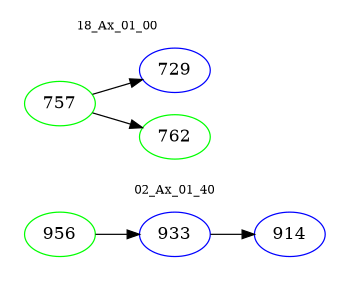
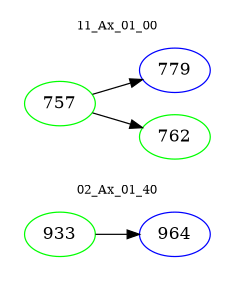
cluster "18_Ax_01_00": label "18_Ax_01_00" -> "11_Ax_01_00"
node "729": label "729" -> "779"
node "956": removed
node "933": color blue -> green
node "914": label "914" -> "964"
